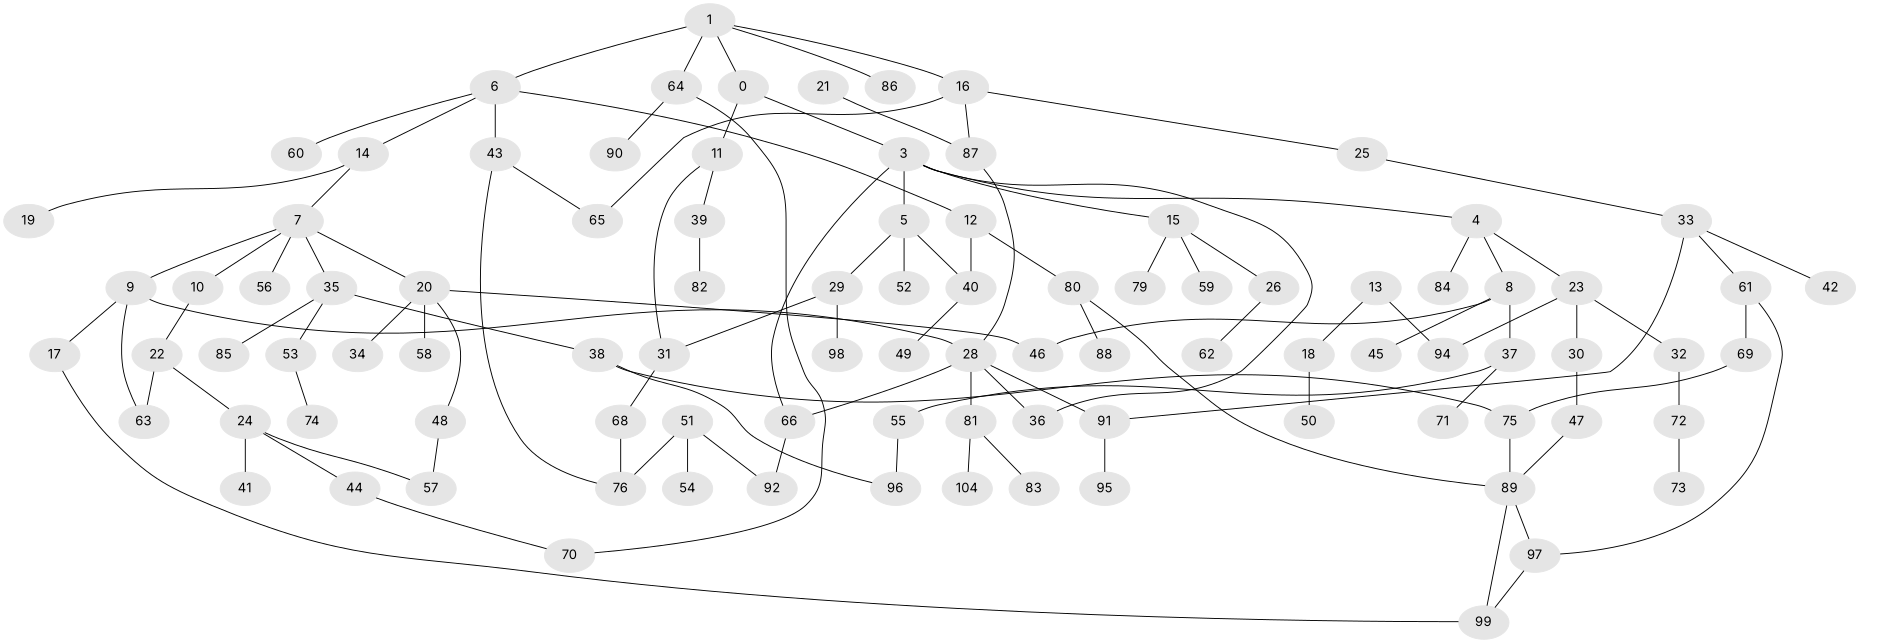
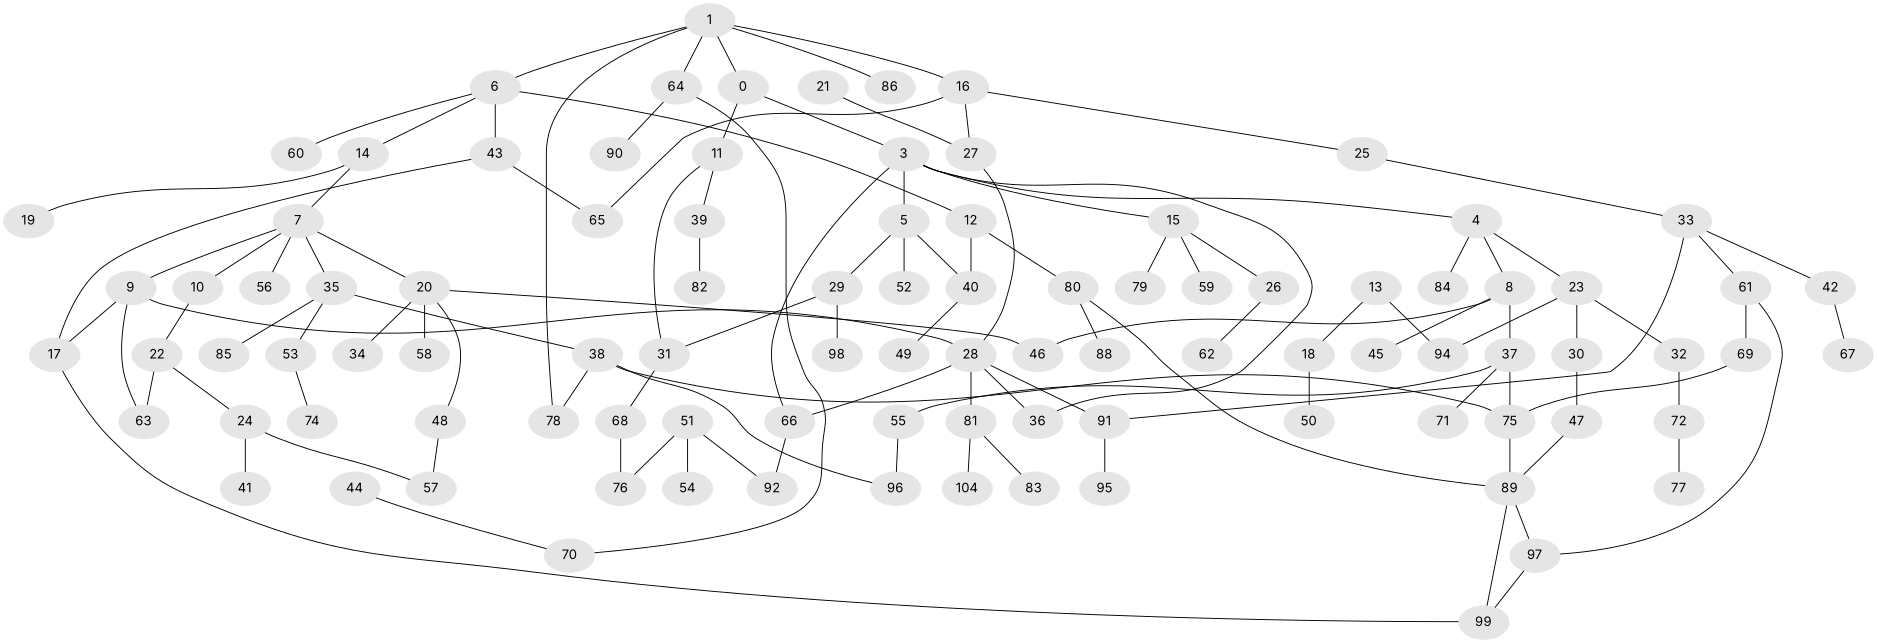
node "87": label "87" -> "27"
edge "43" -- "76": now "43" -- "17"
node "67": added
edge "37" -- "75": added
node "78": added
edge "24" -- "44": removed
node "73": label "73" -> "77"
